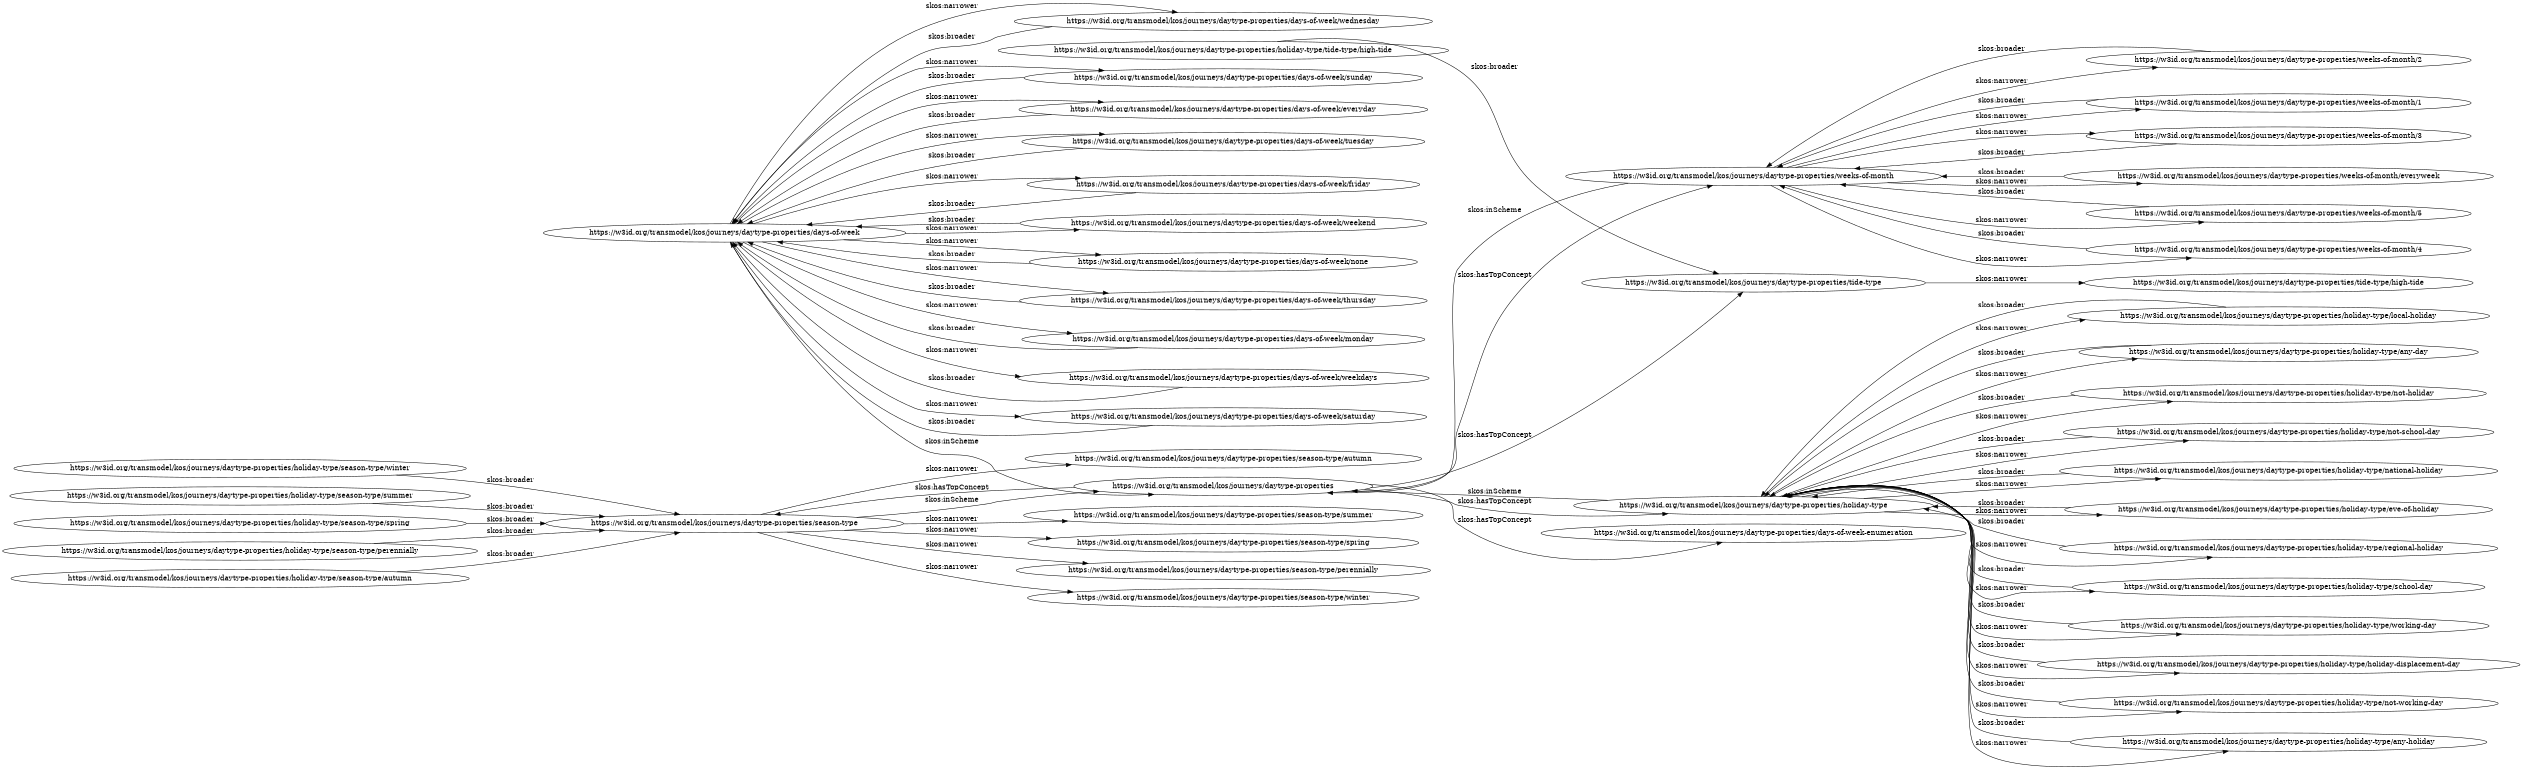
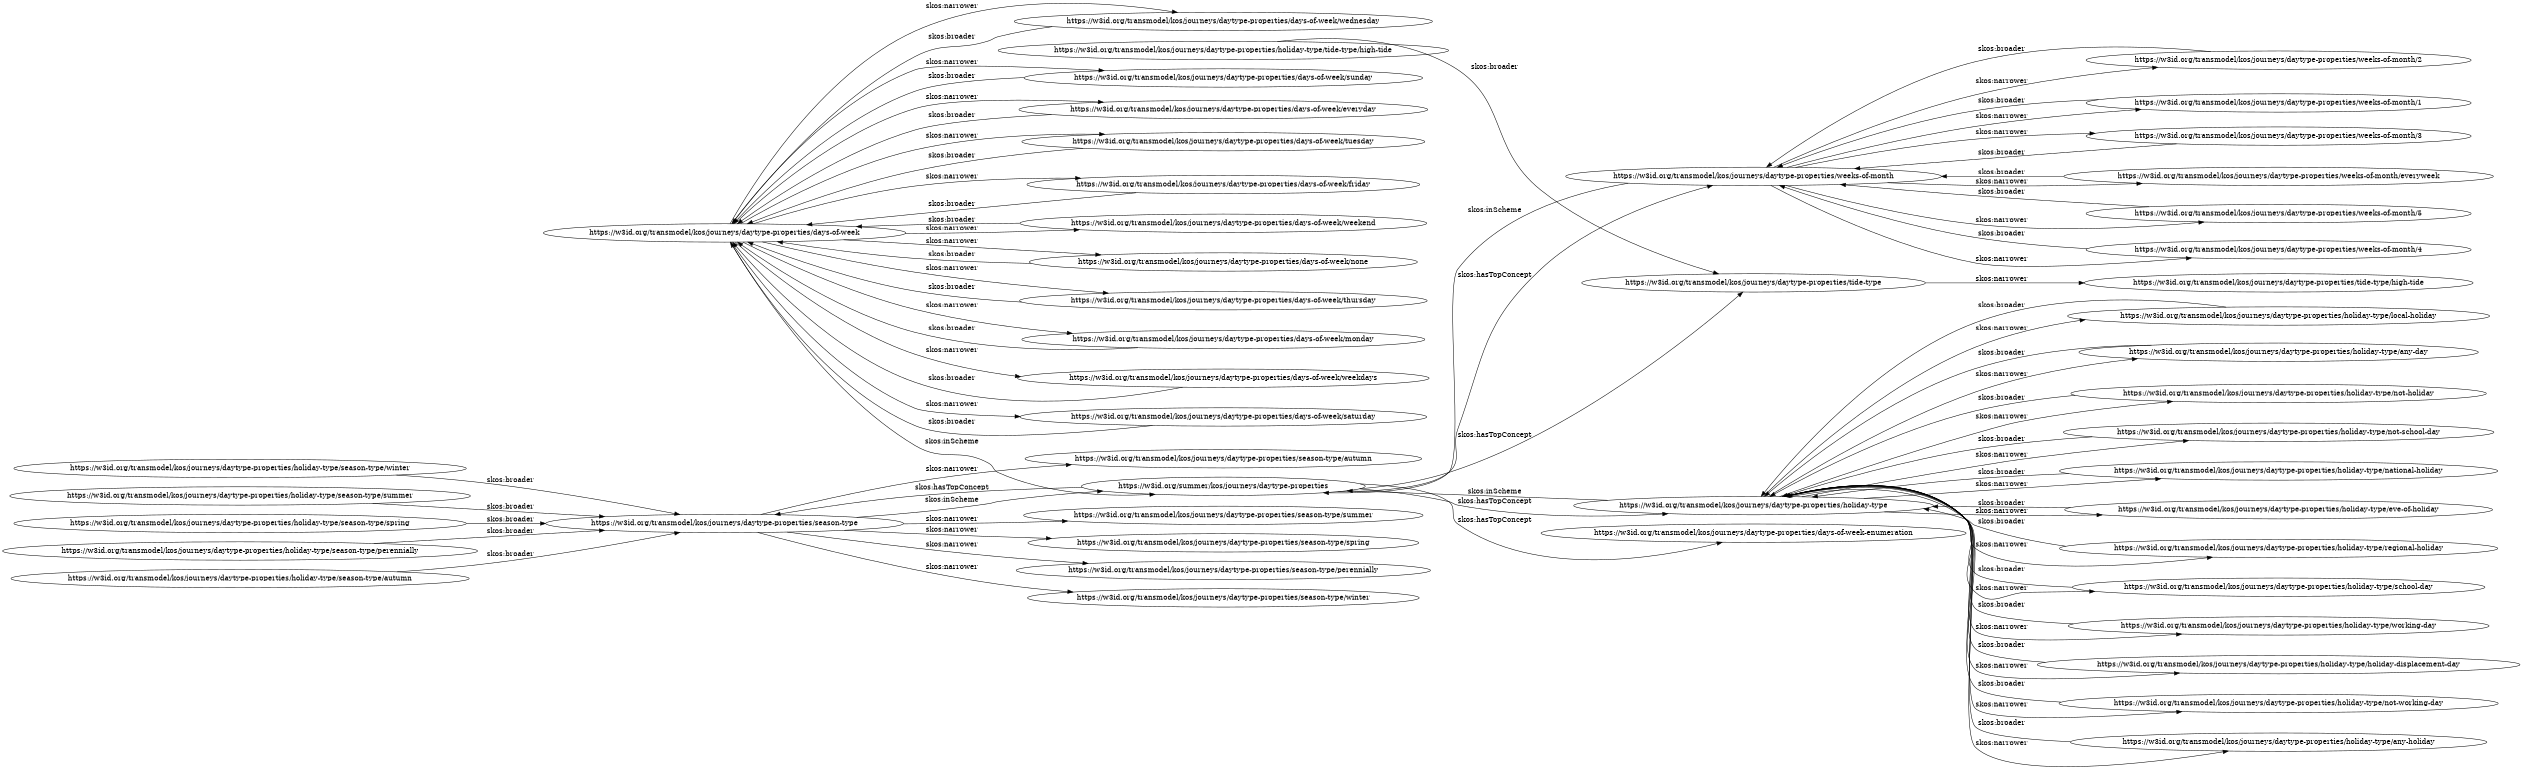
node "https://w3id.org/transmodel/kos/journeys/daytype-properties": label "https://w3id.org/transmodel/kos/journeys/daytype-properties" -> "https://w3id.org/summer/kos/journeys/daytype-properties"
